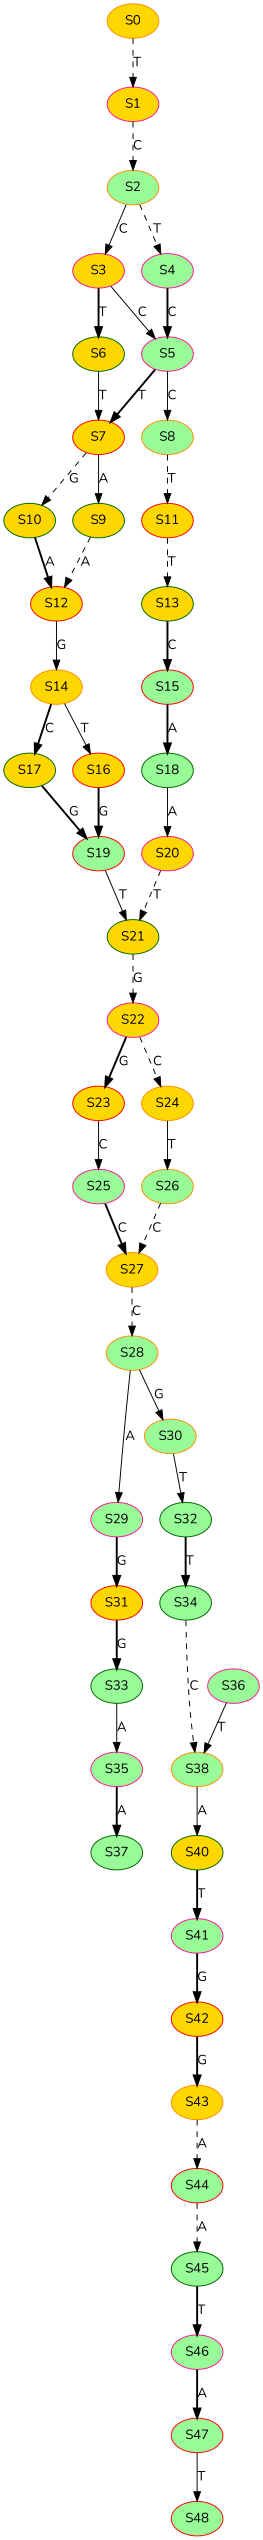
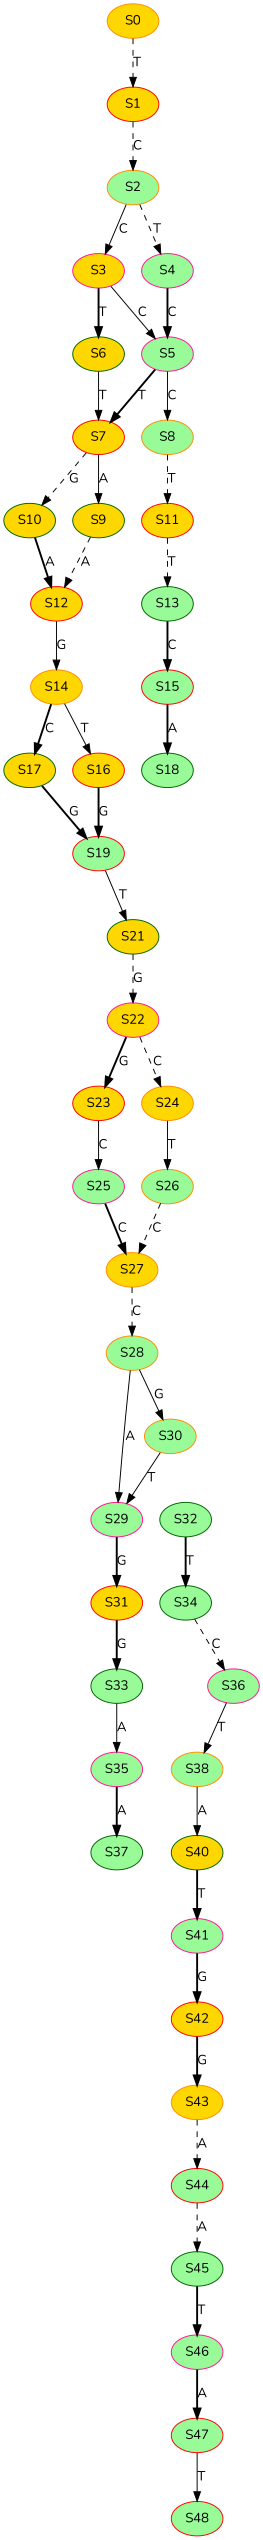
node "S1": color deeppink -> red
node "S13": fillcolor gold -> palegreen
node "S20": removed
edge "S30" -> "S32": now "S30" -> "S29"
edge "S34" -> "S38": now "S34" -> "S36"
